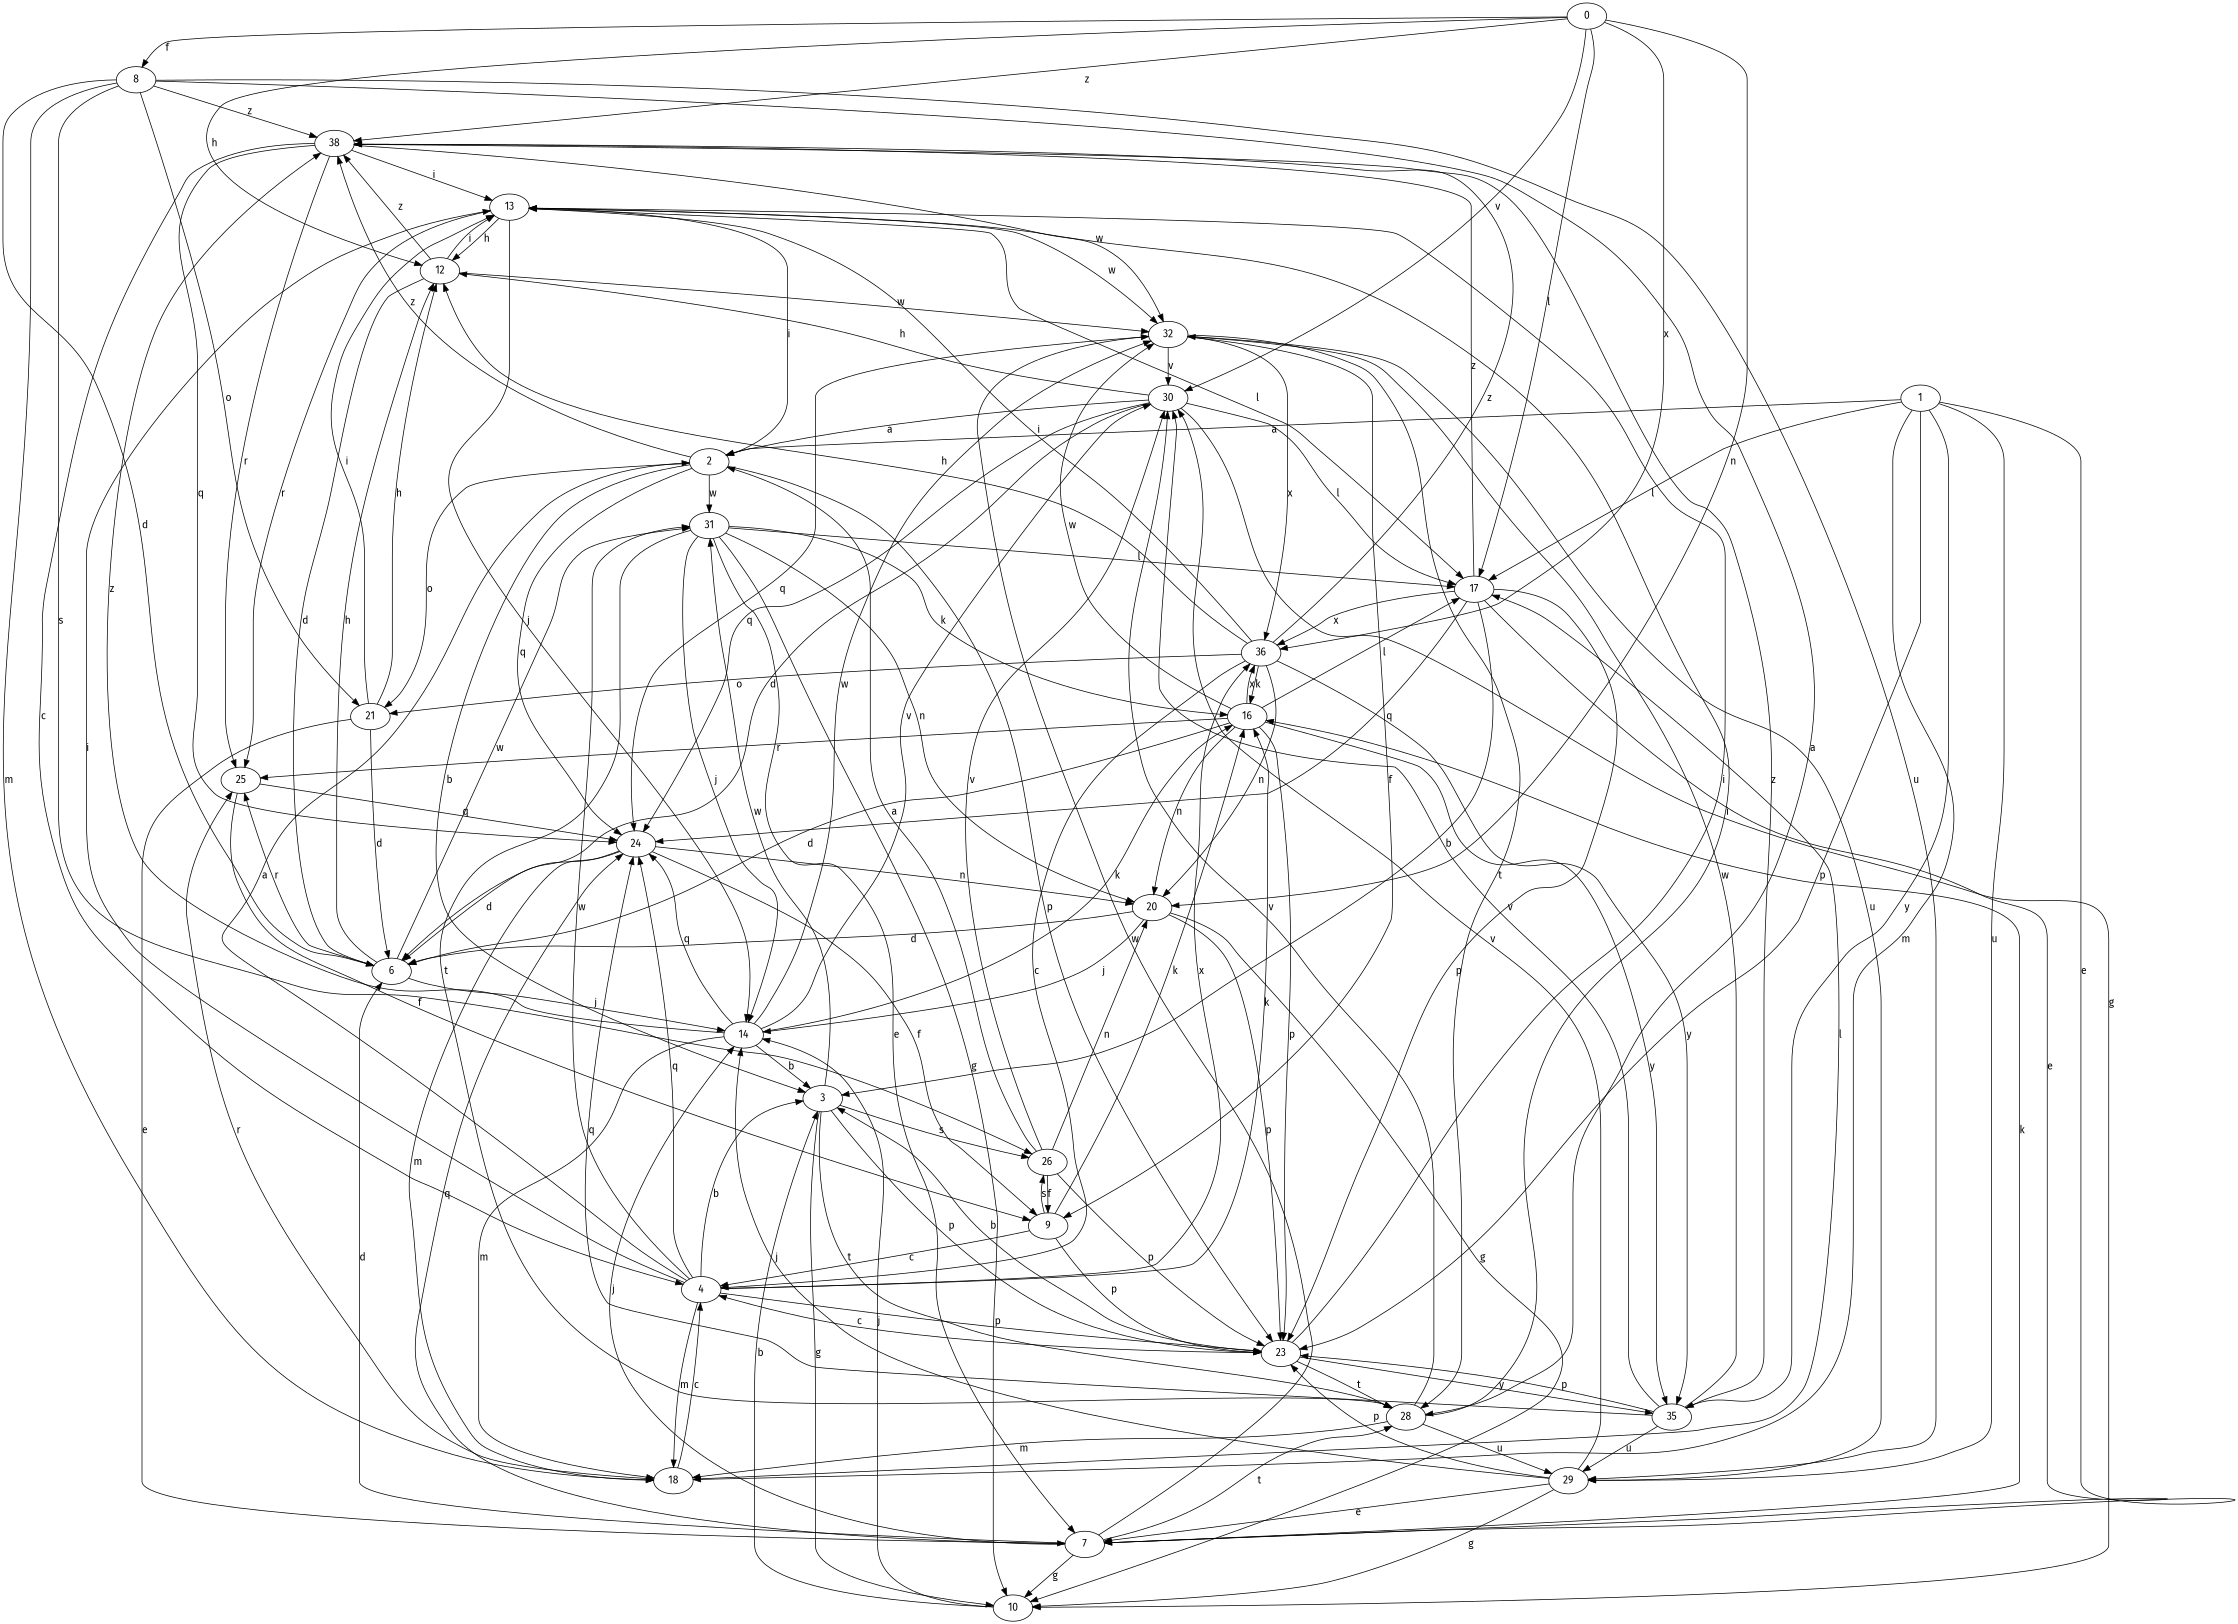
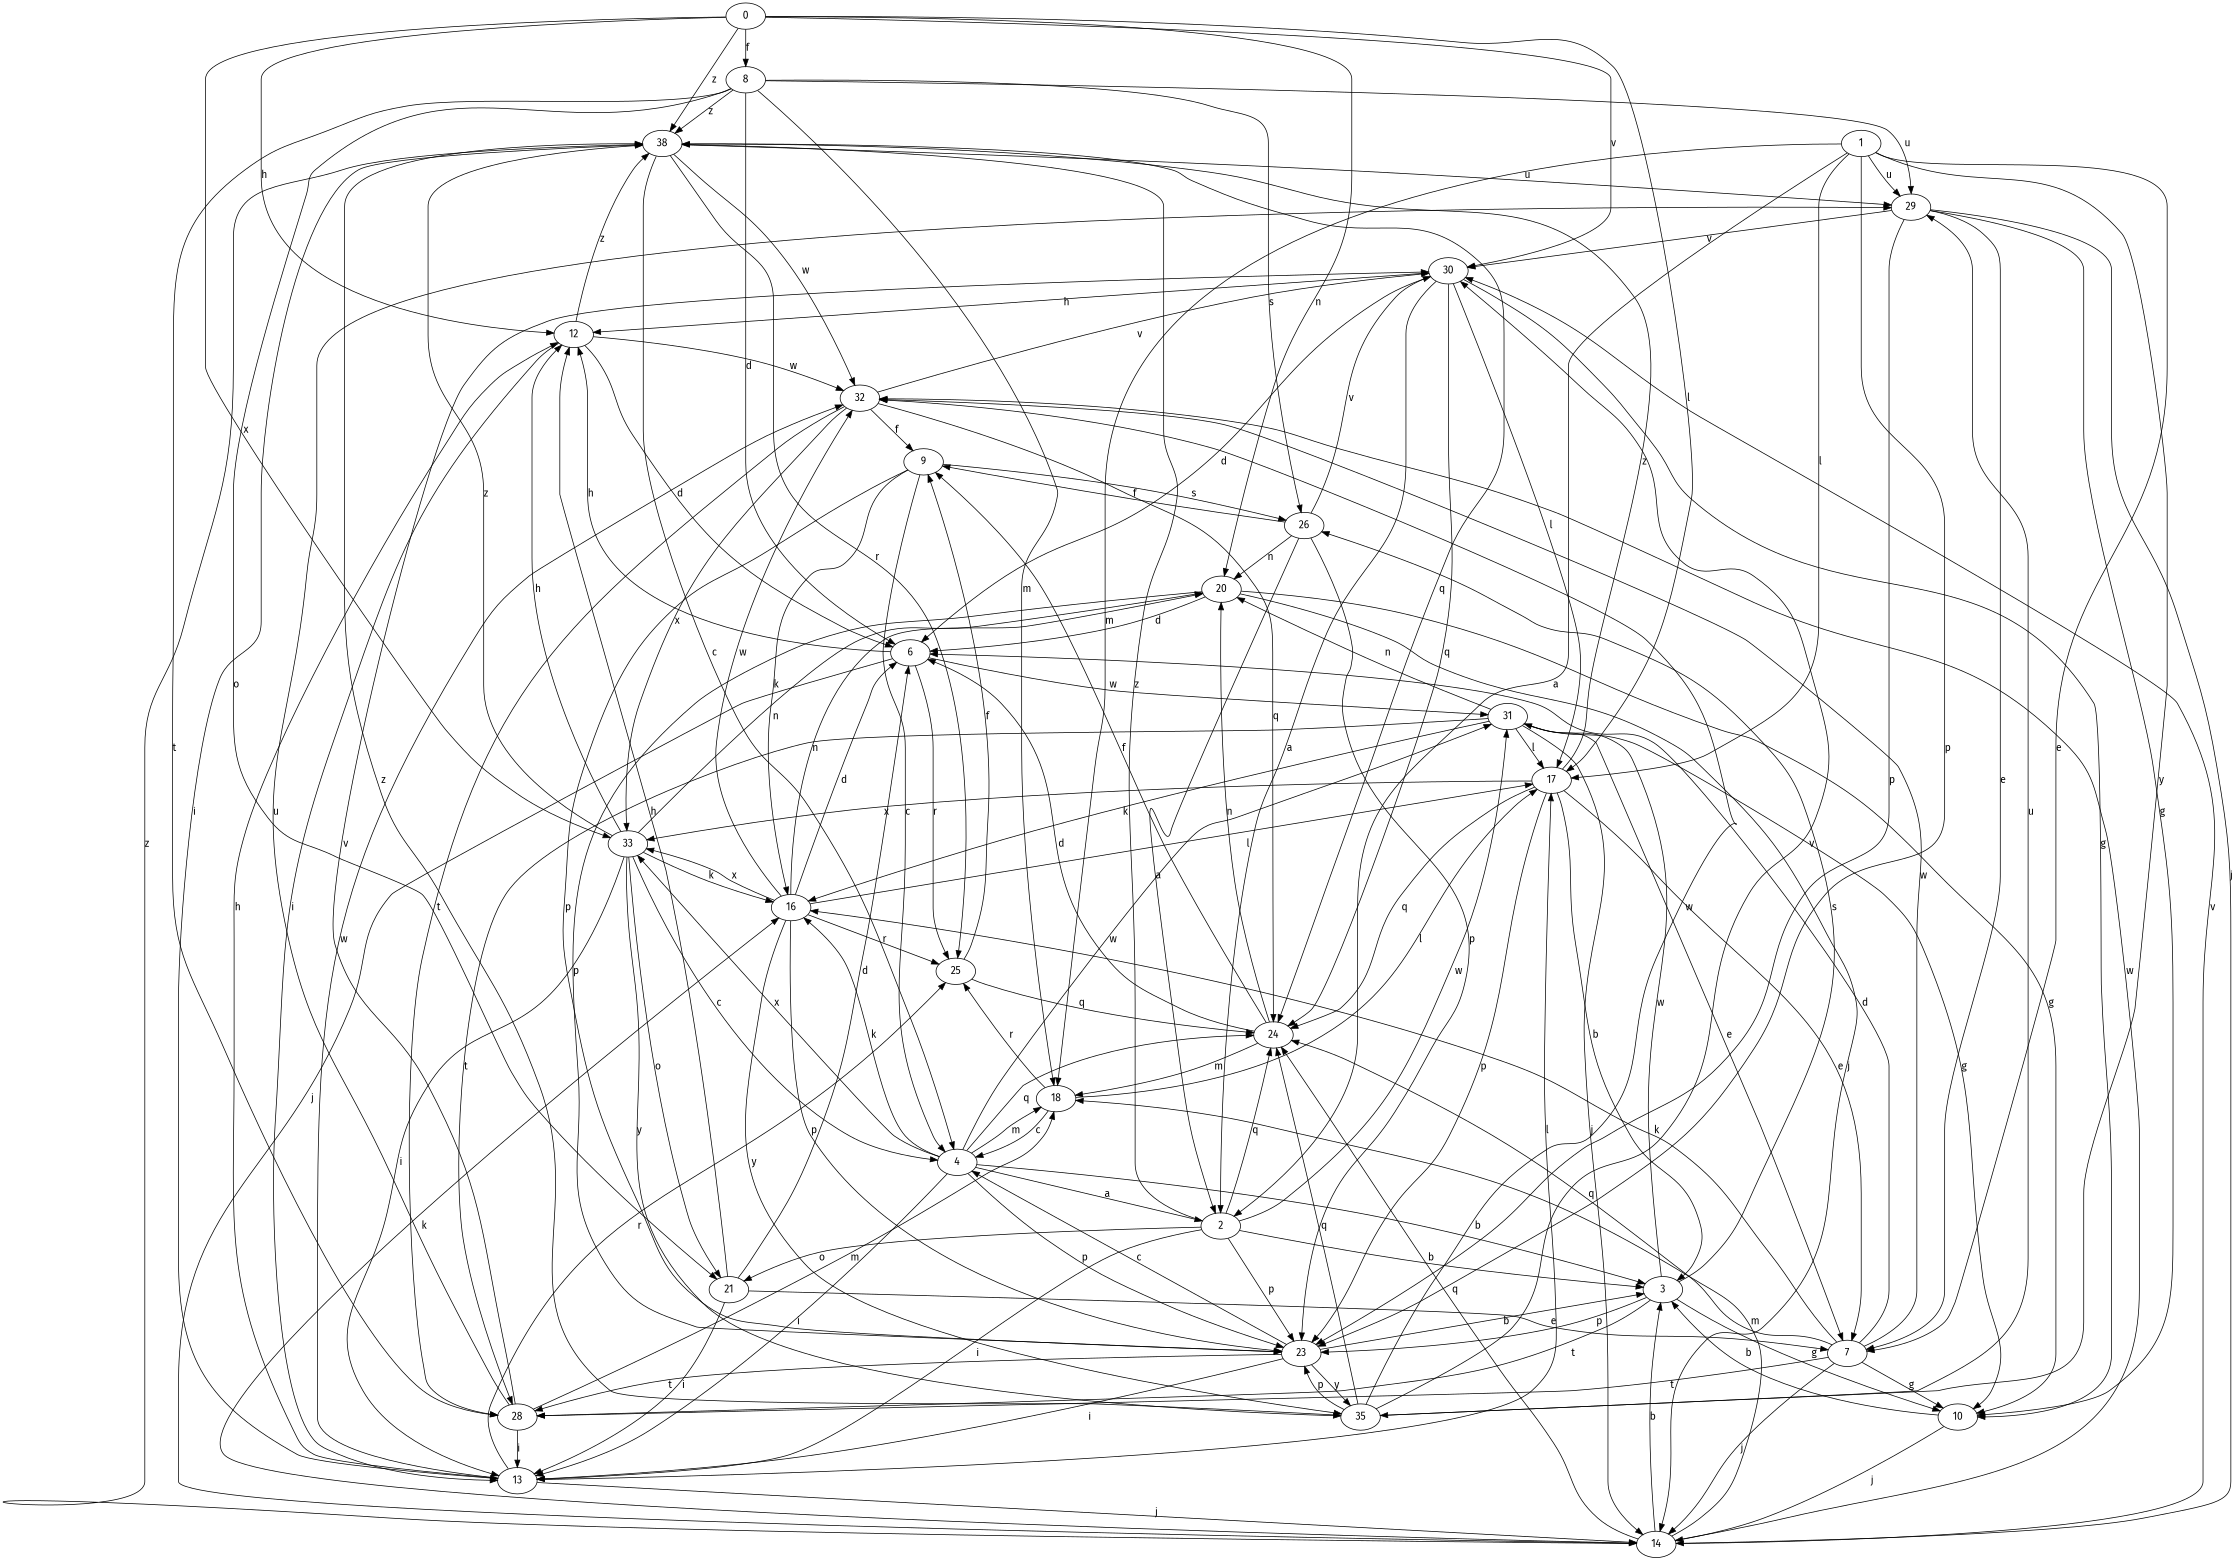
node "36": label "36" -> "33"
edge "8" -> "28": label "a" -> "t"
edge "32" -> "29": now "38" -> "29"
